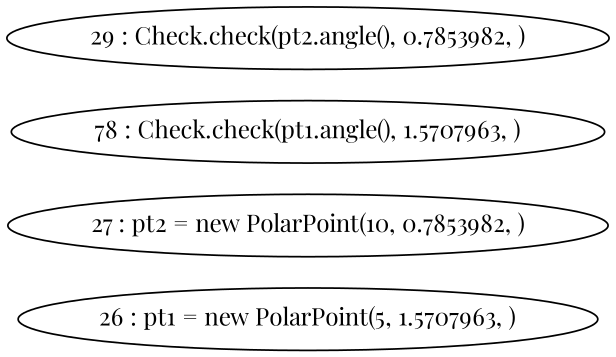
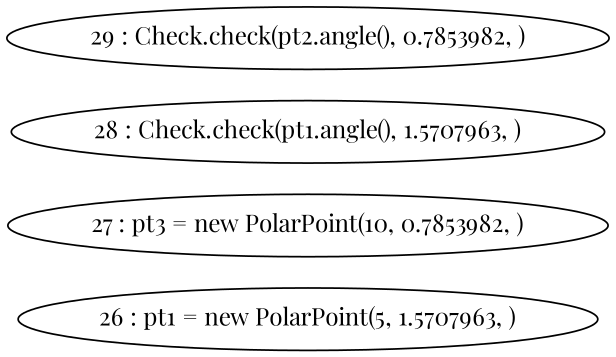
node "78 : Check.check(pt1.angle(), 1.5707963, )": label "78 : Check.check(pt1.angle(), 1.5707963, )" -> "28 : Check.check(pt1.angle(), 1.5707963, )"
node "27 : pt2 = new PolarPoint(10, 0.7853982, )": label "27 : pt2 = new PolarPoint(10, 0.7853982, )" -> "27 : pt3 = new PolarPoint(10, 0.7853982, )"
